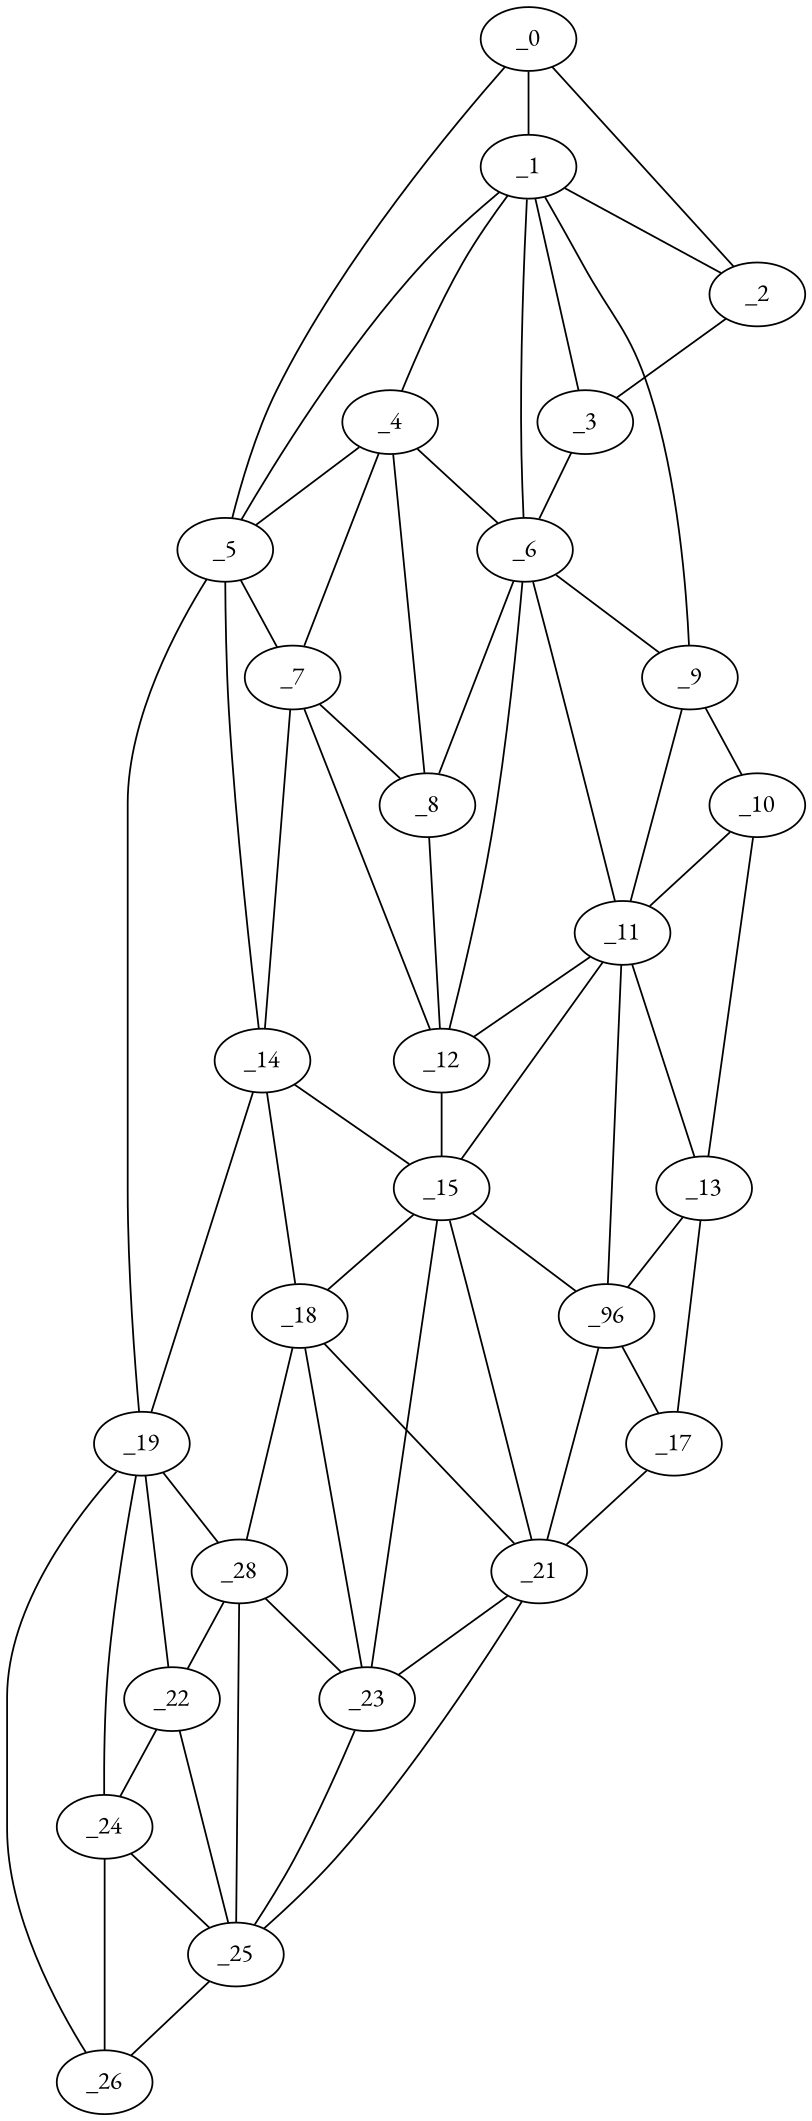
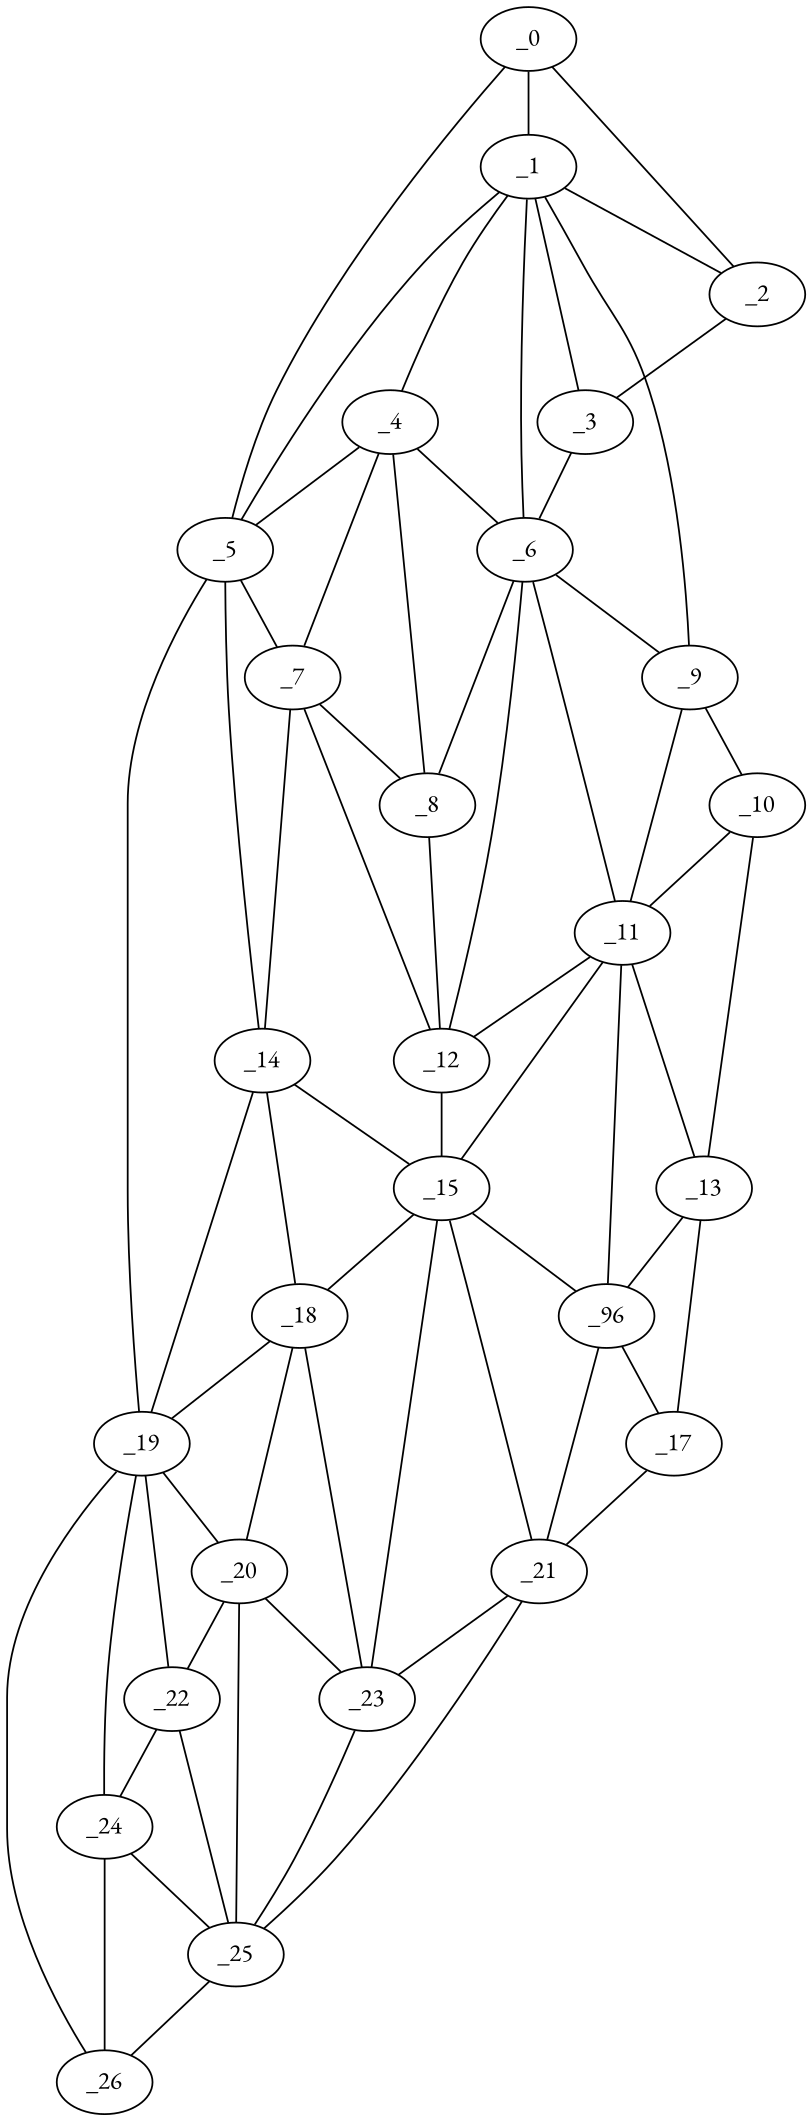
edge "_18" -- "_21": now "_18" -- "_19"
node "_28": label "_28" -> "_20"
